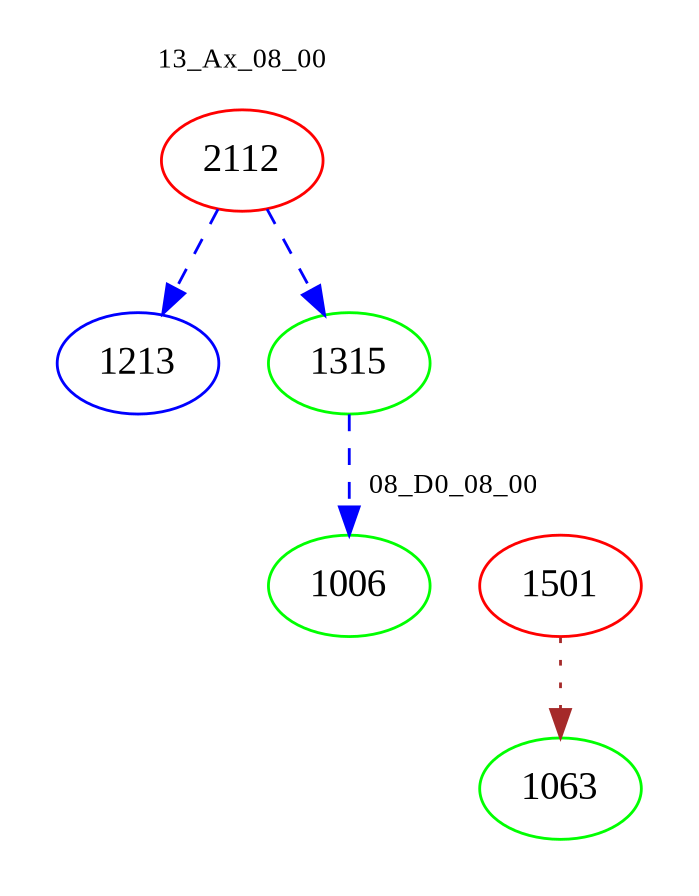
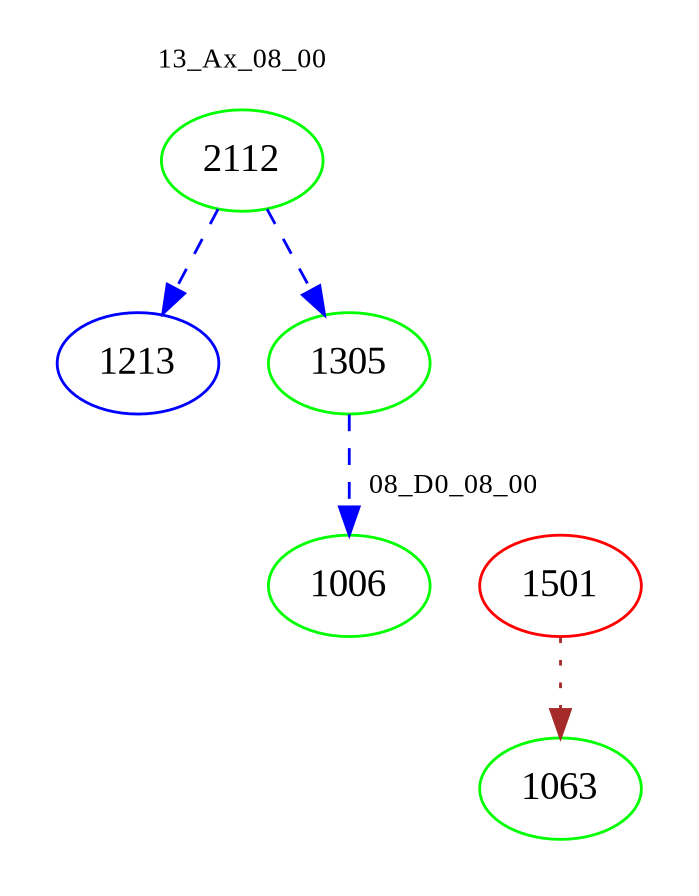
node "2112": color red -> green
node "1315": label "1315" -> "1305"
